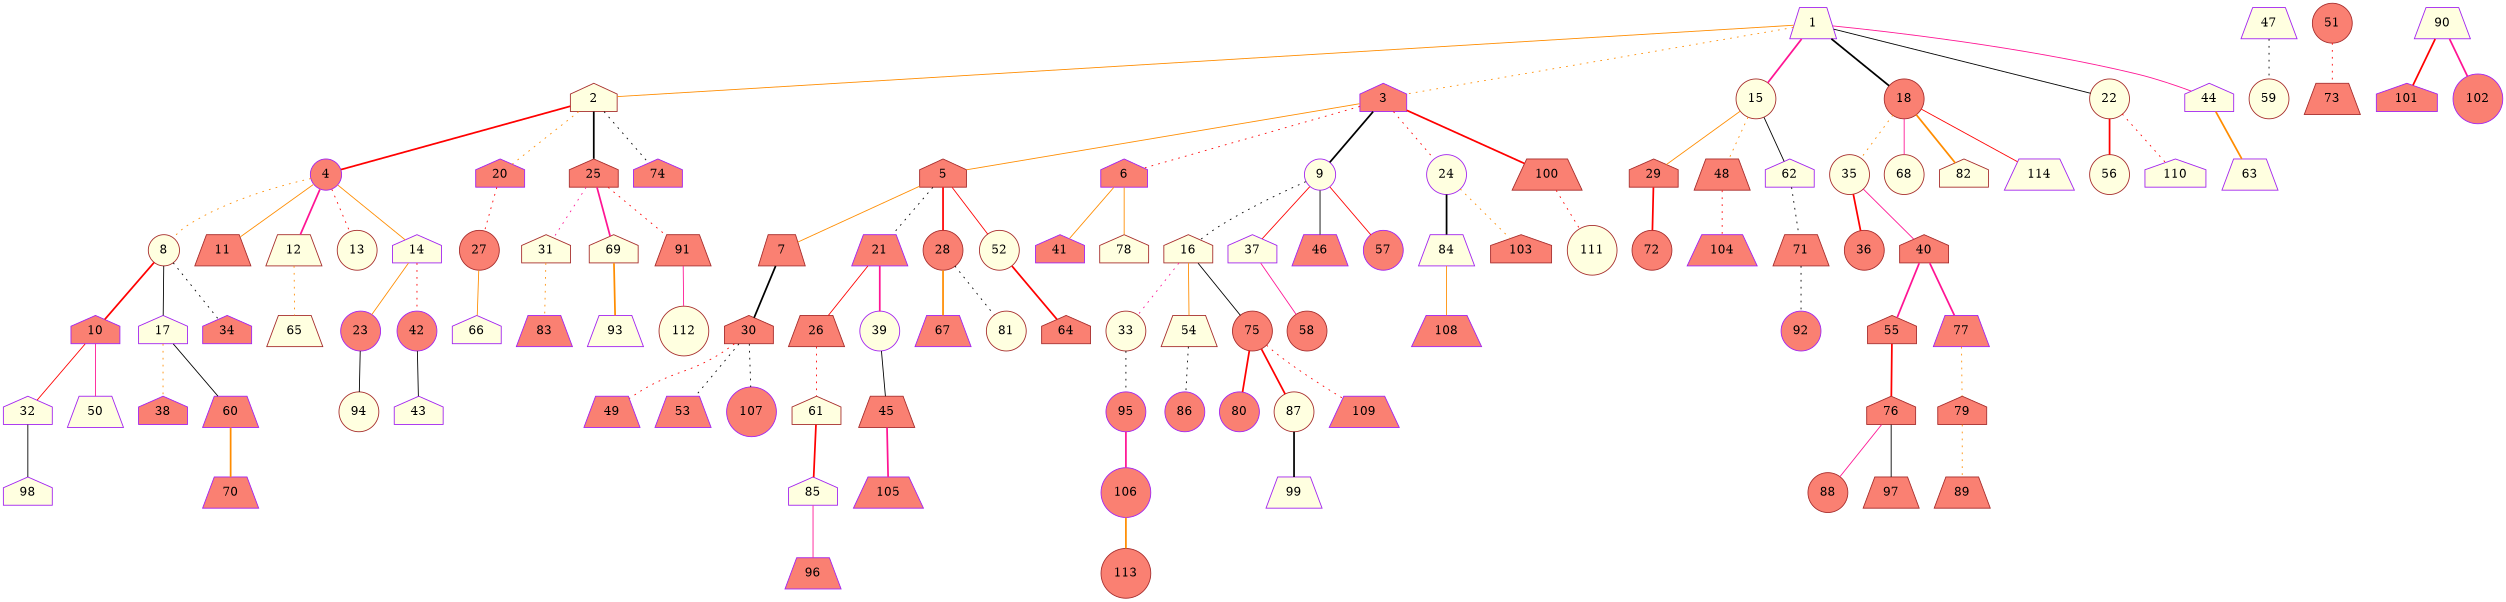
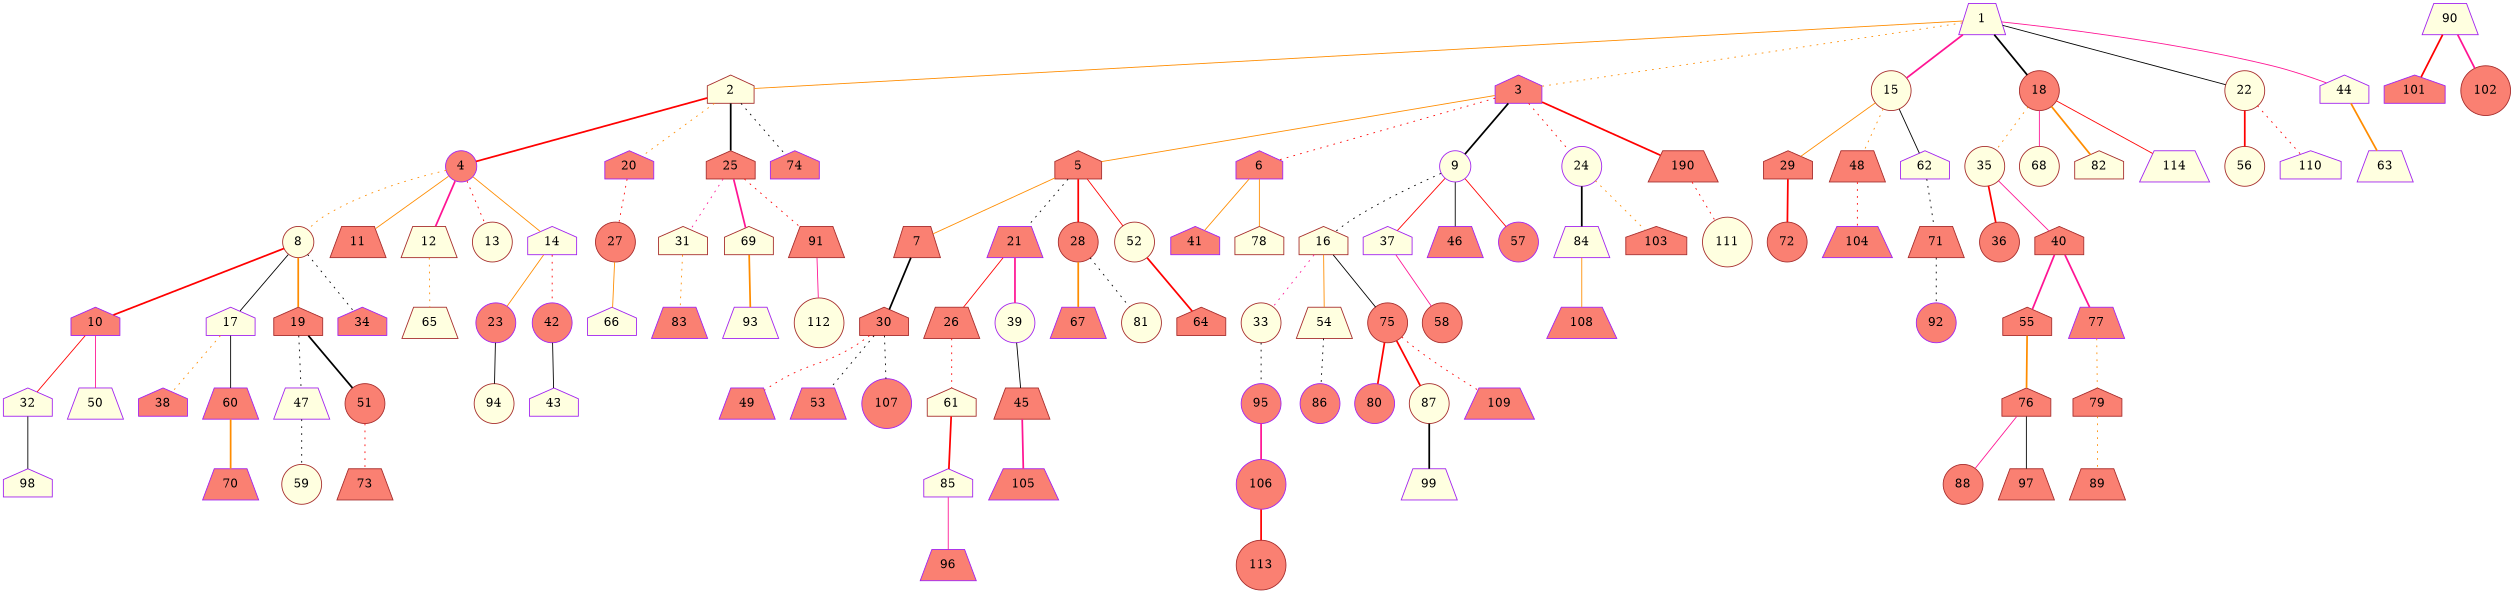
node "102": color purple -> brown
node "100": label "100" -> "190"
node "19": added
edge "55" -- "76": color red -> darkorange
edge "106" -- "113": color darkorange -> red
